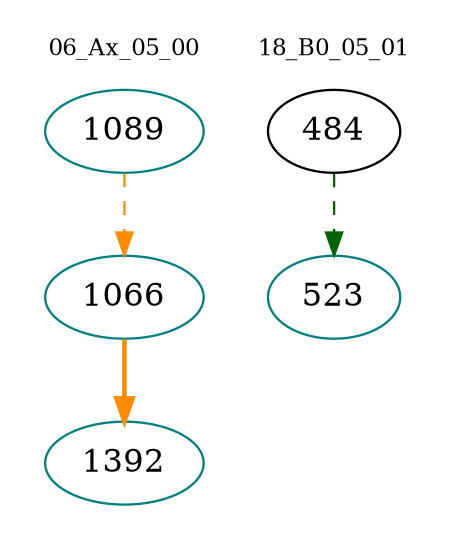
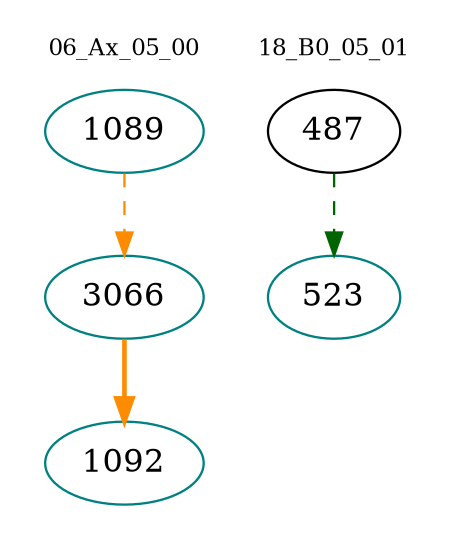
node "484": label "484" -> "487"
node "1066": label "1066" -> "3066"
node "1392": label "1392" -> "1092"
